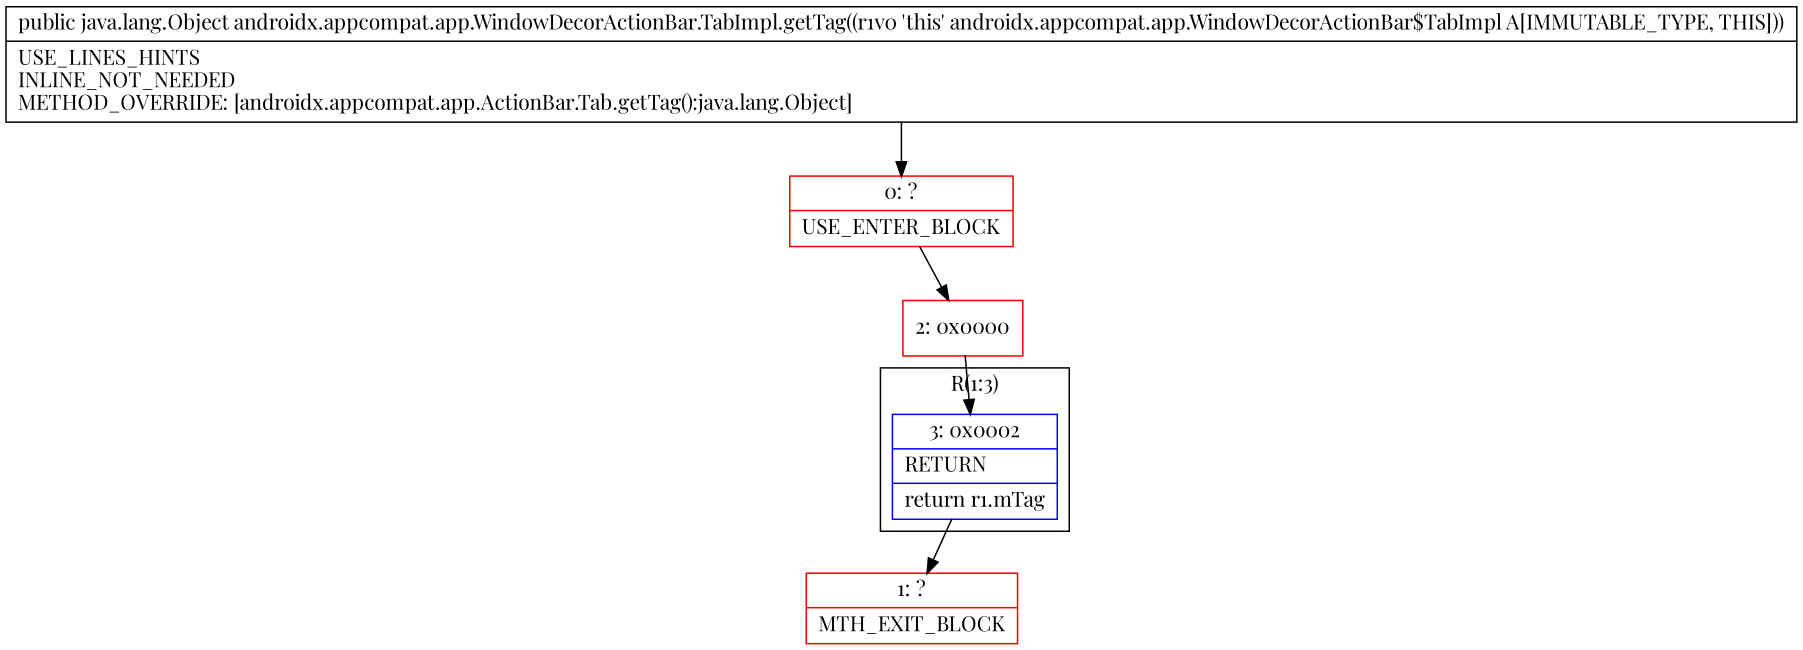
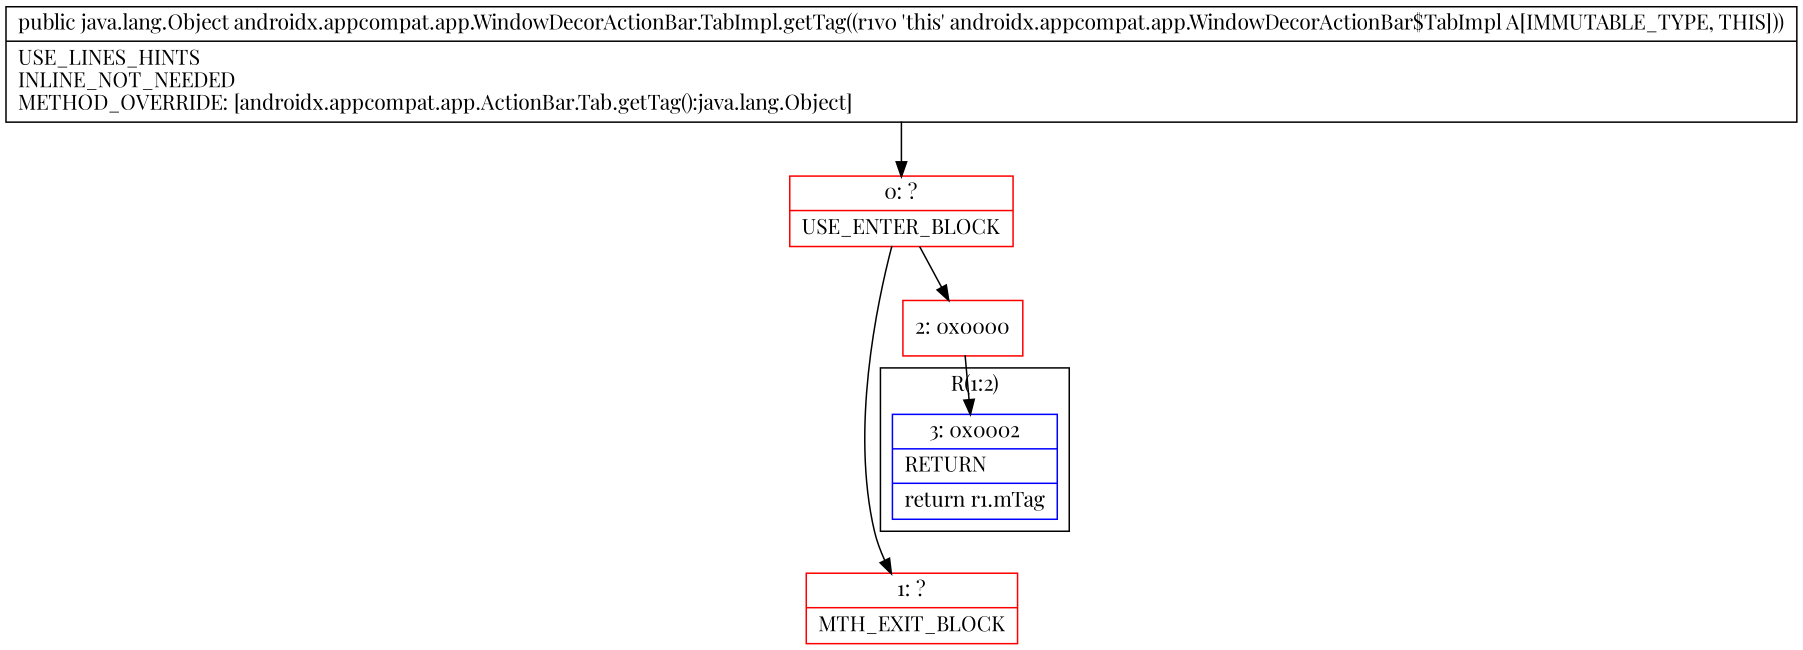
cluster "R(1:3)": label "R(1:3)" -> "R(1:2)"
edge "3: 0x0002" -> "1: ?": now "0: ?" -> "1: ?"
